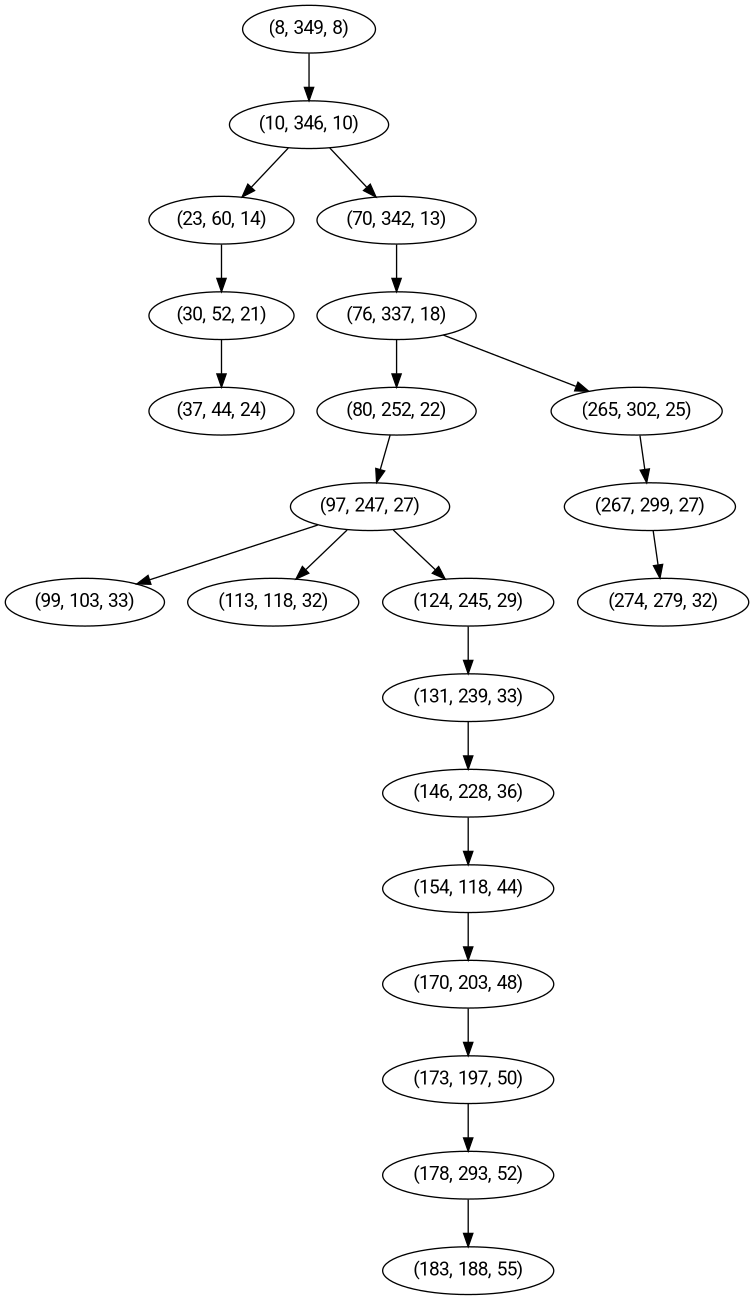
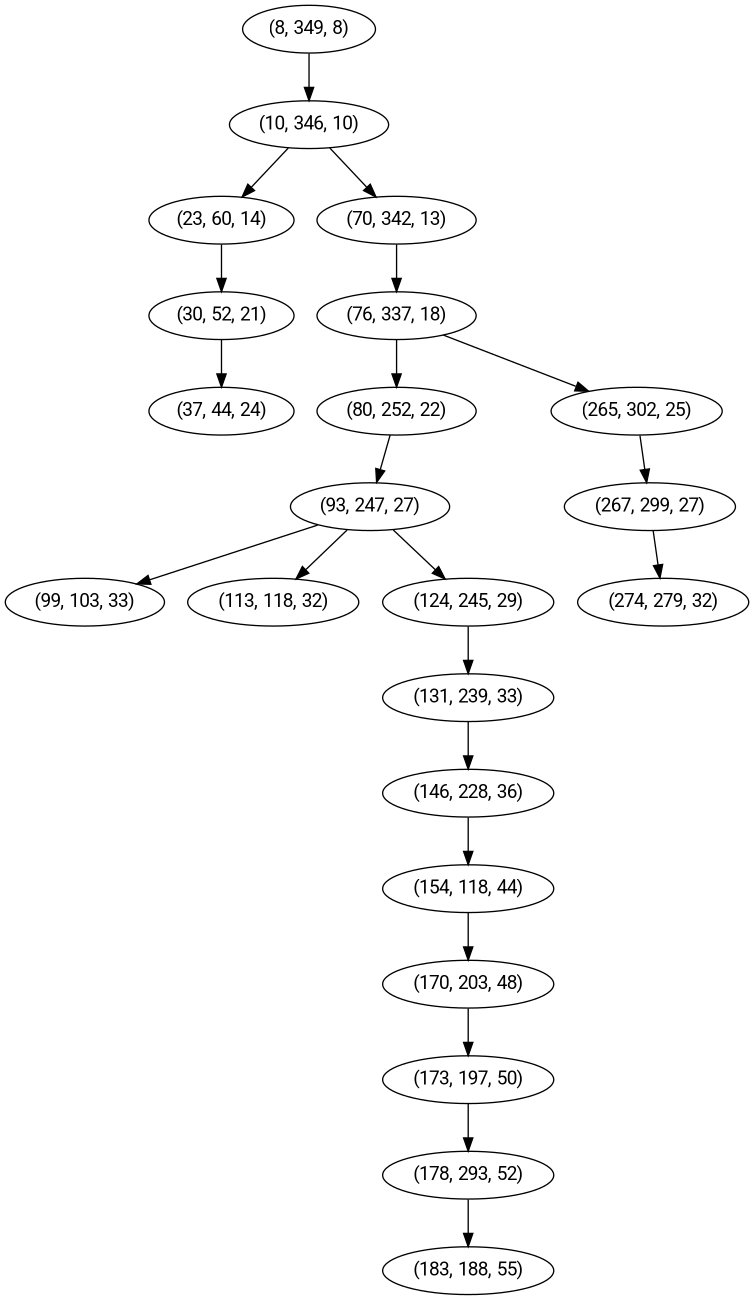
node "(97, 247, 27)": label "(97, 247, 27)" -> "(93, 247, 27)"
